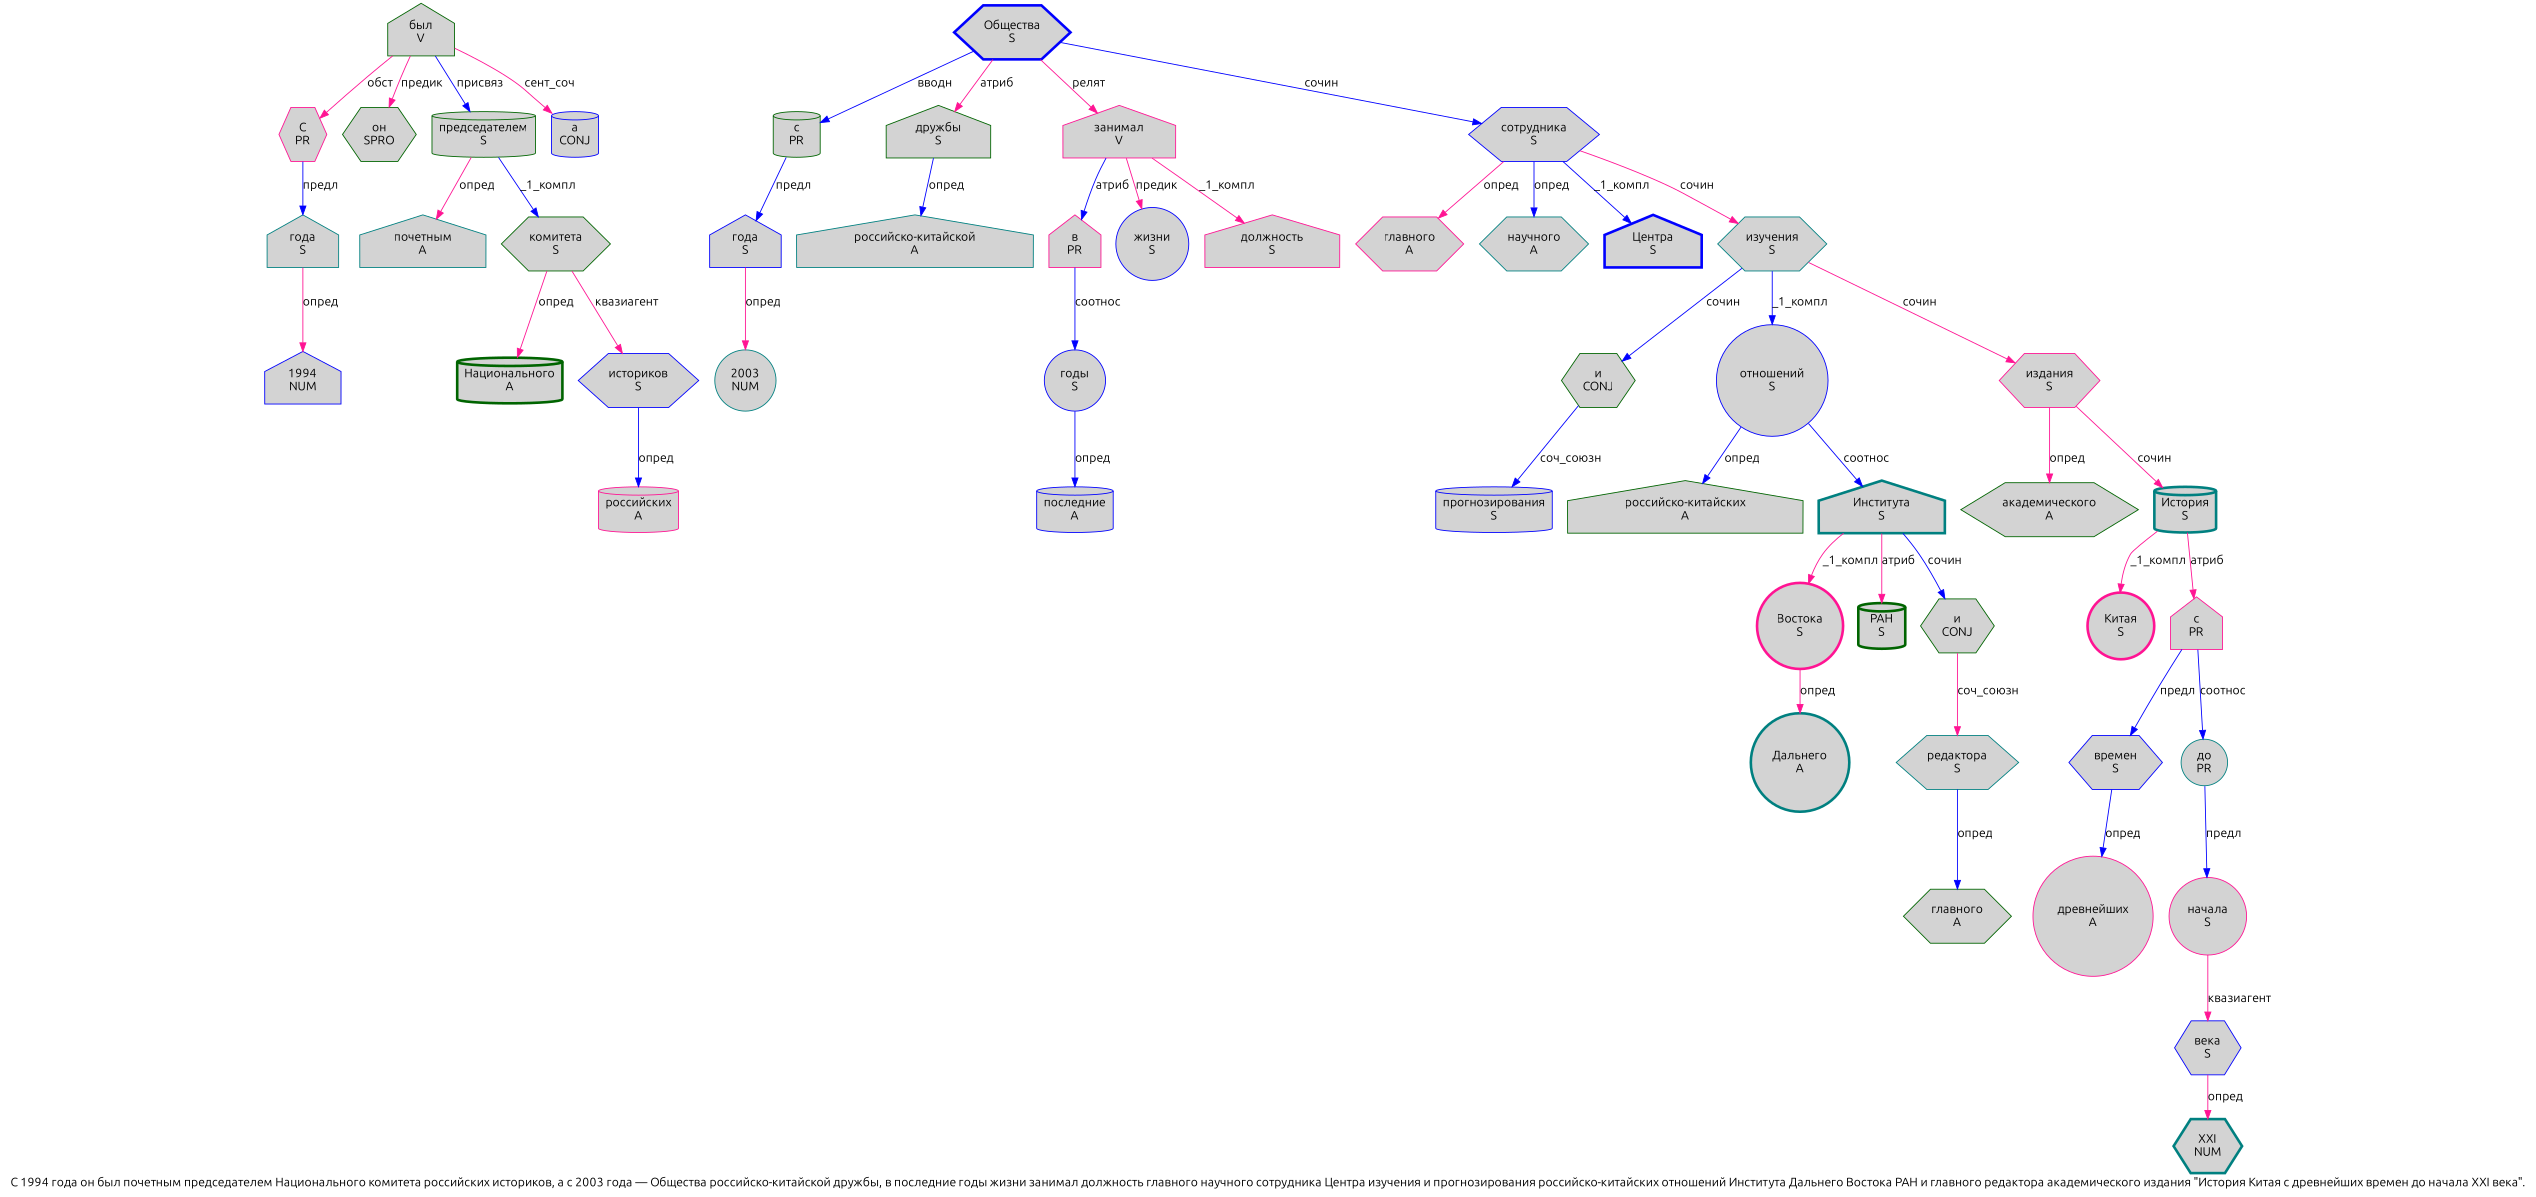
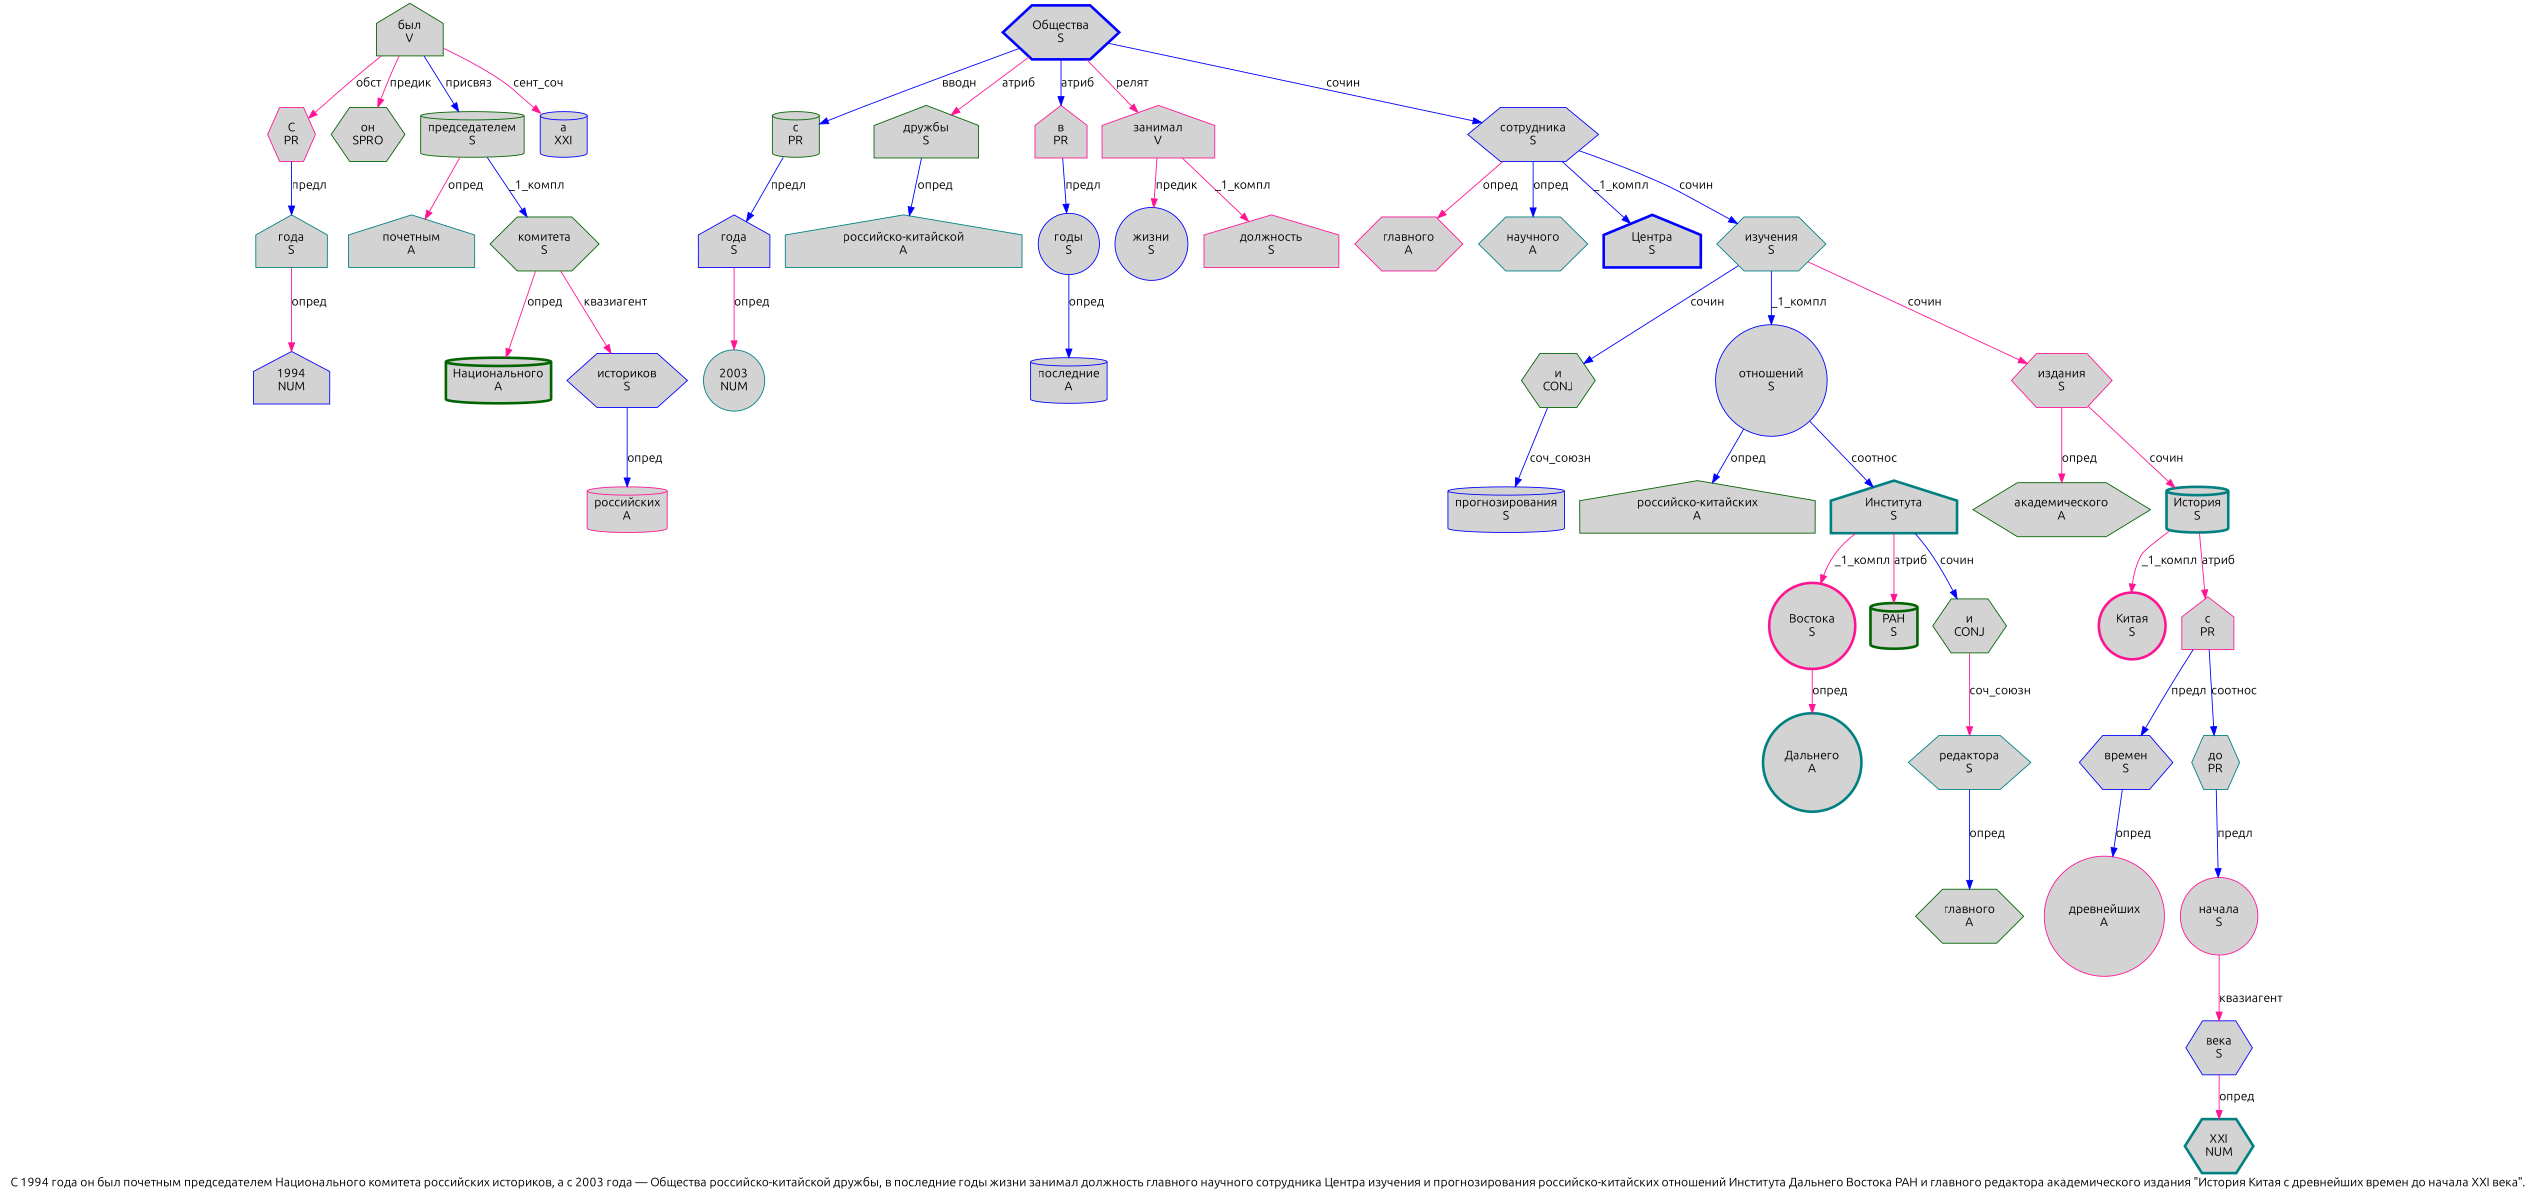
node "а CONJ": label "а CONJ" -> "а XXI"
edge "сотрудника S" -> "изучения S": color deeppink -> blue
edge "занимал V" -> "в PR": now "Общества S" -> "в PR"
edge "в PR" -> "годы S": label "соотнос" -> "предл"
node "до PR": shape circle -> hexagon
